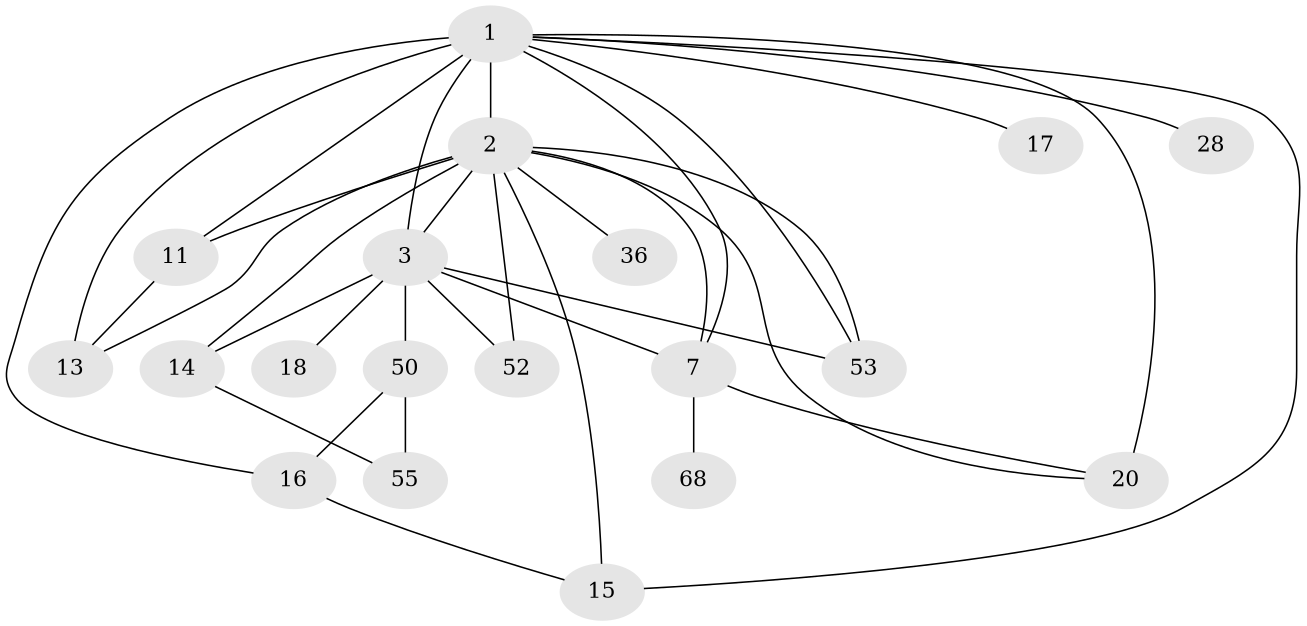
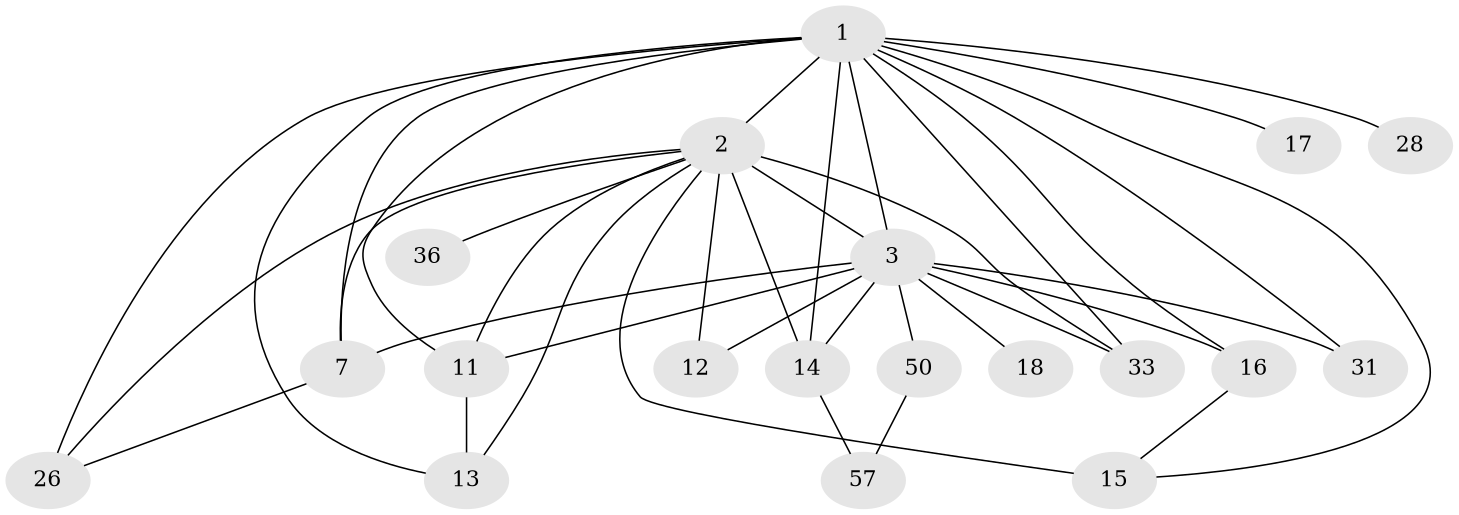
edge "1" -- "14": added
edge "3" -- "11": added
node "52": label "52" -> "12"
node "53": label "53" -> "33"
node "31": added
edge "50" -- "16": now "3" -- "16"
node "55": label "55" -> "57"
node "68": removed
node "20": label "20" -> "26"
